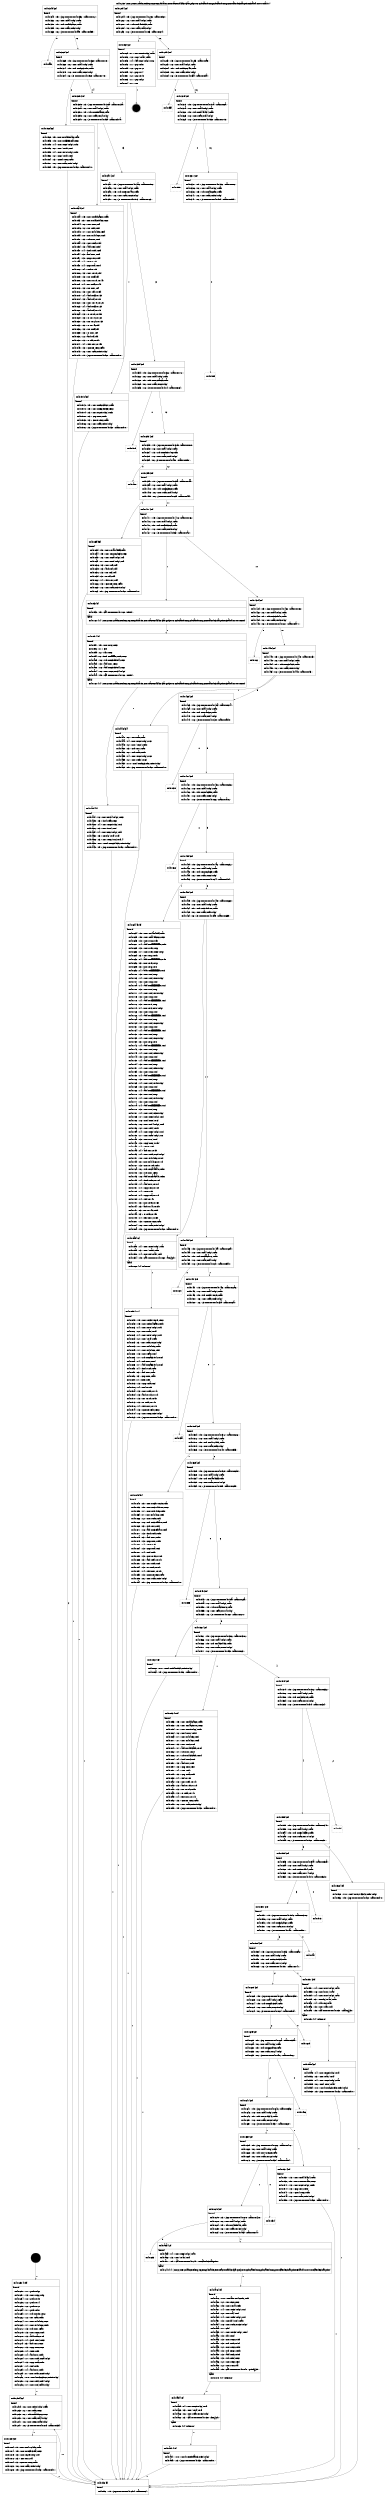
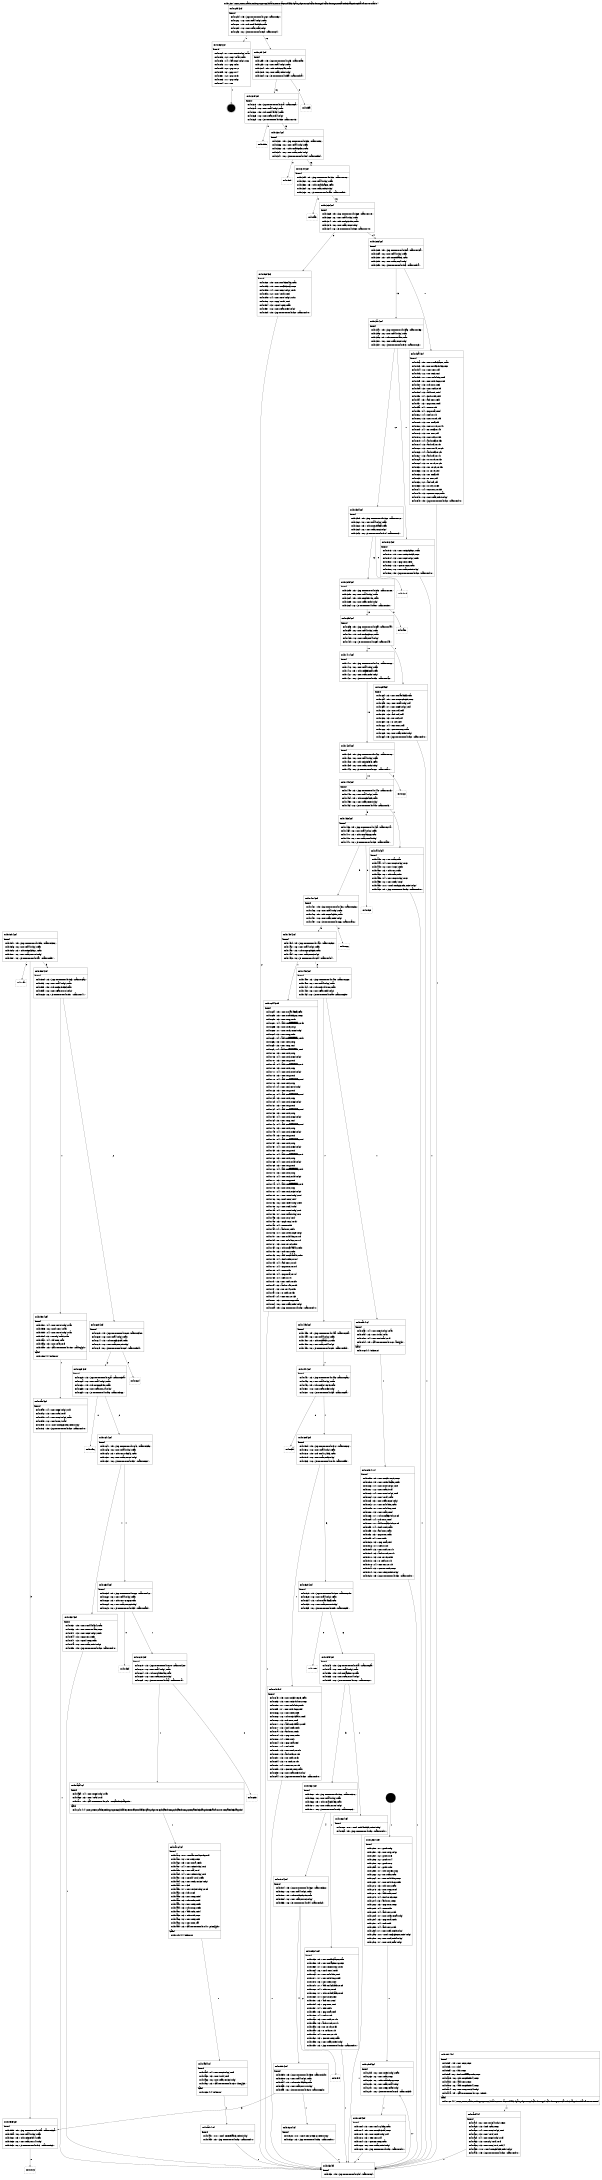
edge "0x401331 [28]" -> "0x40134d [28]": added, label "16"
node "0x4019f2 [5]": removed
node "0x401c0b": removed
edge "0x4015b5 [28]" -> "0x4015d1 [28]": reversed
